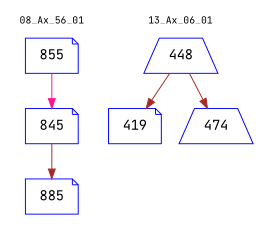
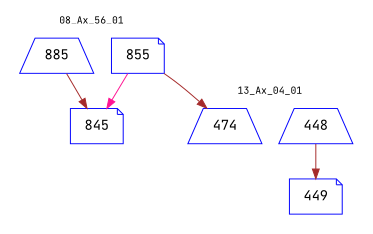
cluster "13_Ax_06_01": label "13_Ax_06_01" -> "13_Ax_04_01"
edge "448" -> "474": now "855" -> "474"
node "419": label "419" -> "449"
edge "845" -> "885": reversed
node "885": shape note -> trapezium
